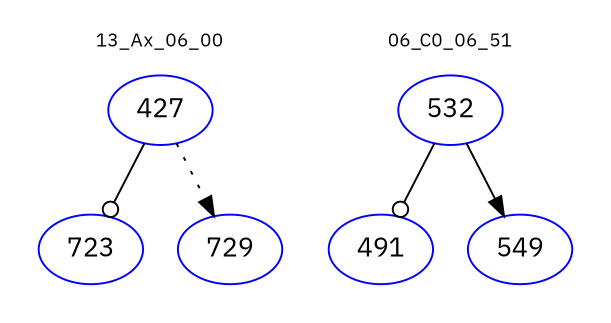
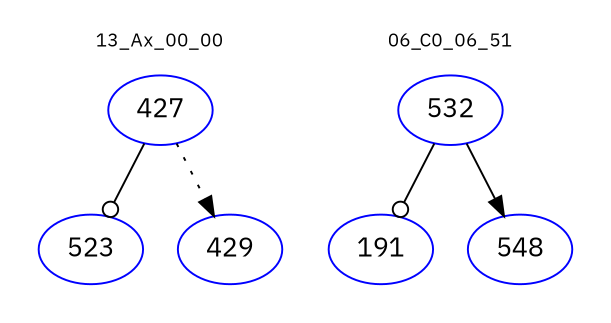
cluster "13_Ax_06_00": label "13_Ax_06_00" -> "13_Ax_00_00"
node "723": label "723" -> "523"
node "729": label "729" -> "429"
node "491": label "491" -> "191"
node "549": label "549" -> "548"
